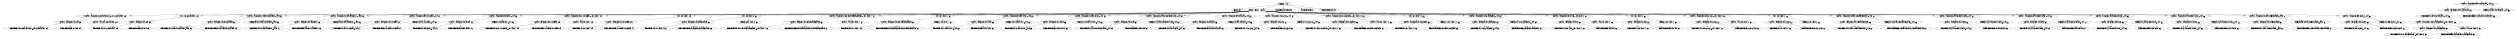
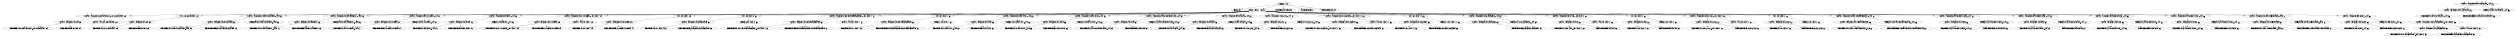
node "(IDENTIFIER,this,String packageList = null)": removed
